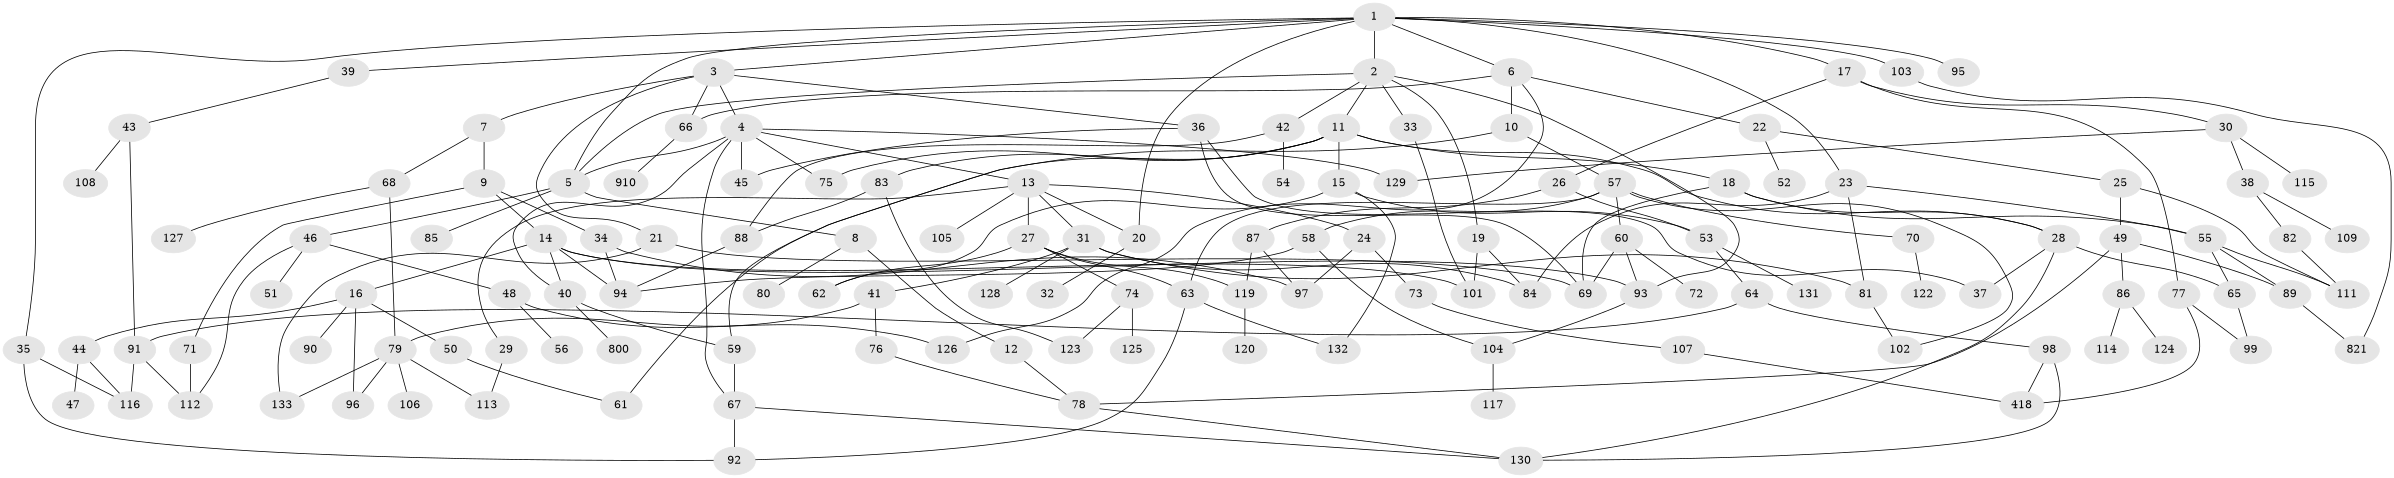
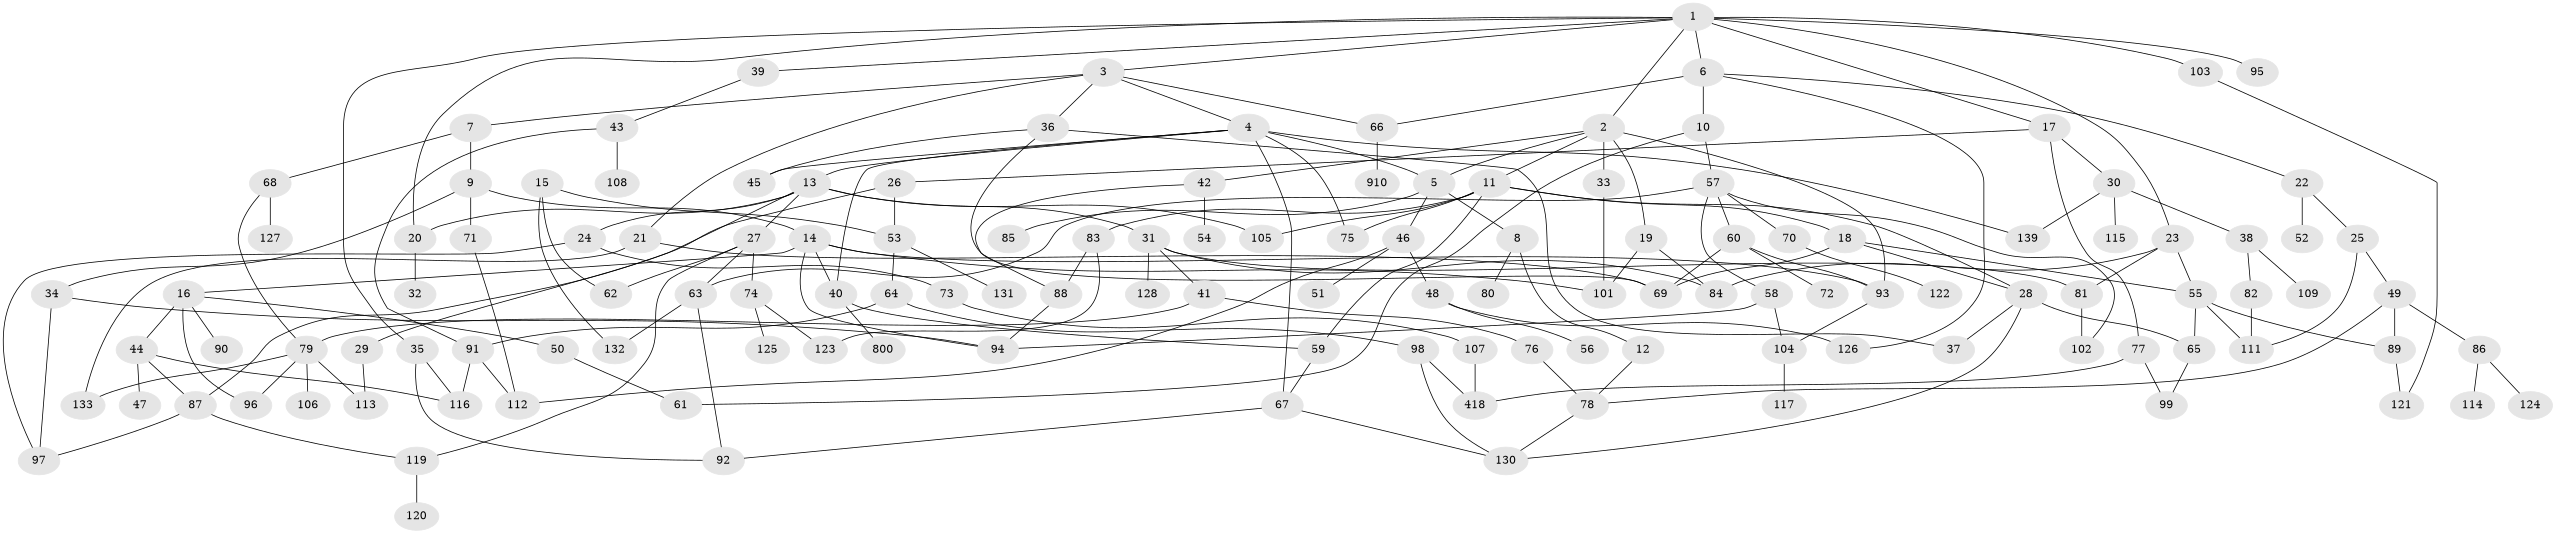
edge "1" -- "5": removed
edge "11" -- "15": now "11" -- "105"
node "129": label "129" -> "139"
node "821": label "821" -> "121"
edge "44" -- "87": added
